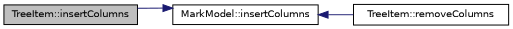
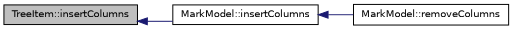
edge "TreeItem::insertColumns" -> "MarkModel::insertColumns": reversed
node "TreeItem::removeColumns": label "TreeItem::removeColumns" -> "MarkModel::removeColumns"
